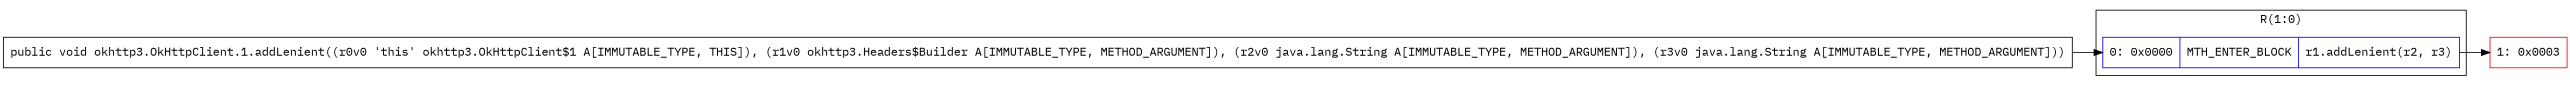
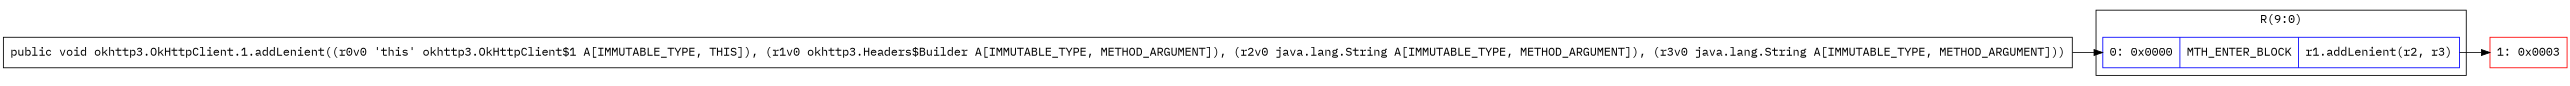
cluster "R(1:0)": label "R(1:0)" -> "R(9:0)"
